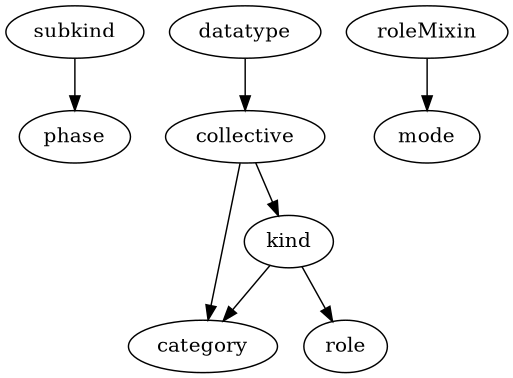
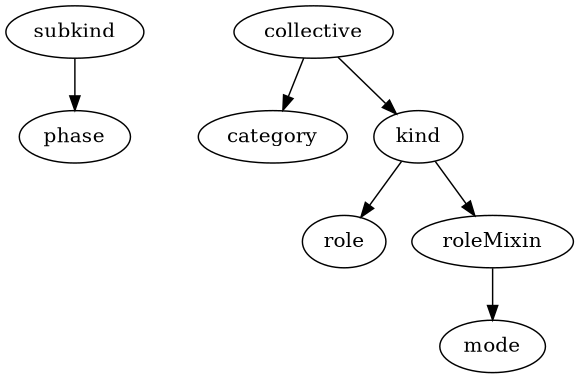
node "datatype": removed
edge "kind" -> "category": now "kind" -> "roleMixin"
